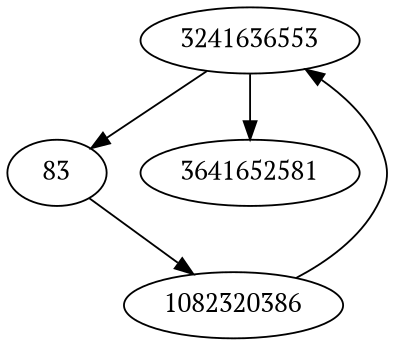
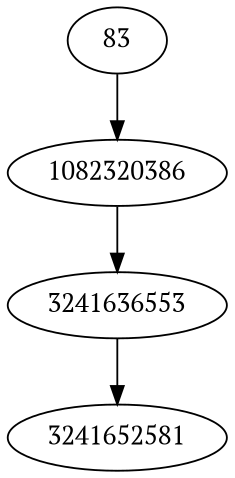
edge "3241636553" -> "83": removed
node "3641652581": label "3641652581" -> "3241652581"
